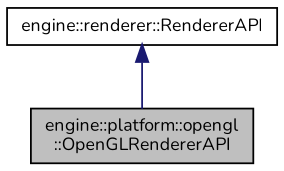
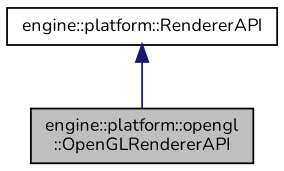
node "engine::renderer::RendererAPI": label "engine::renderer::RendererAPI" -> "engine::platform::RendererAPI"
